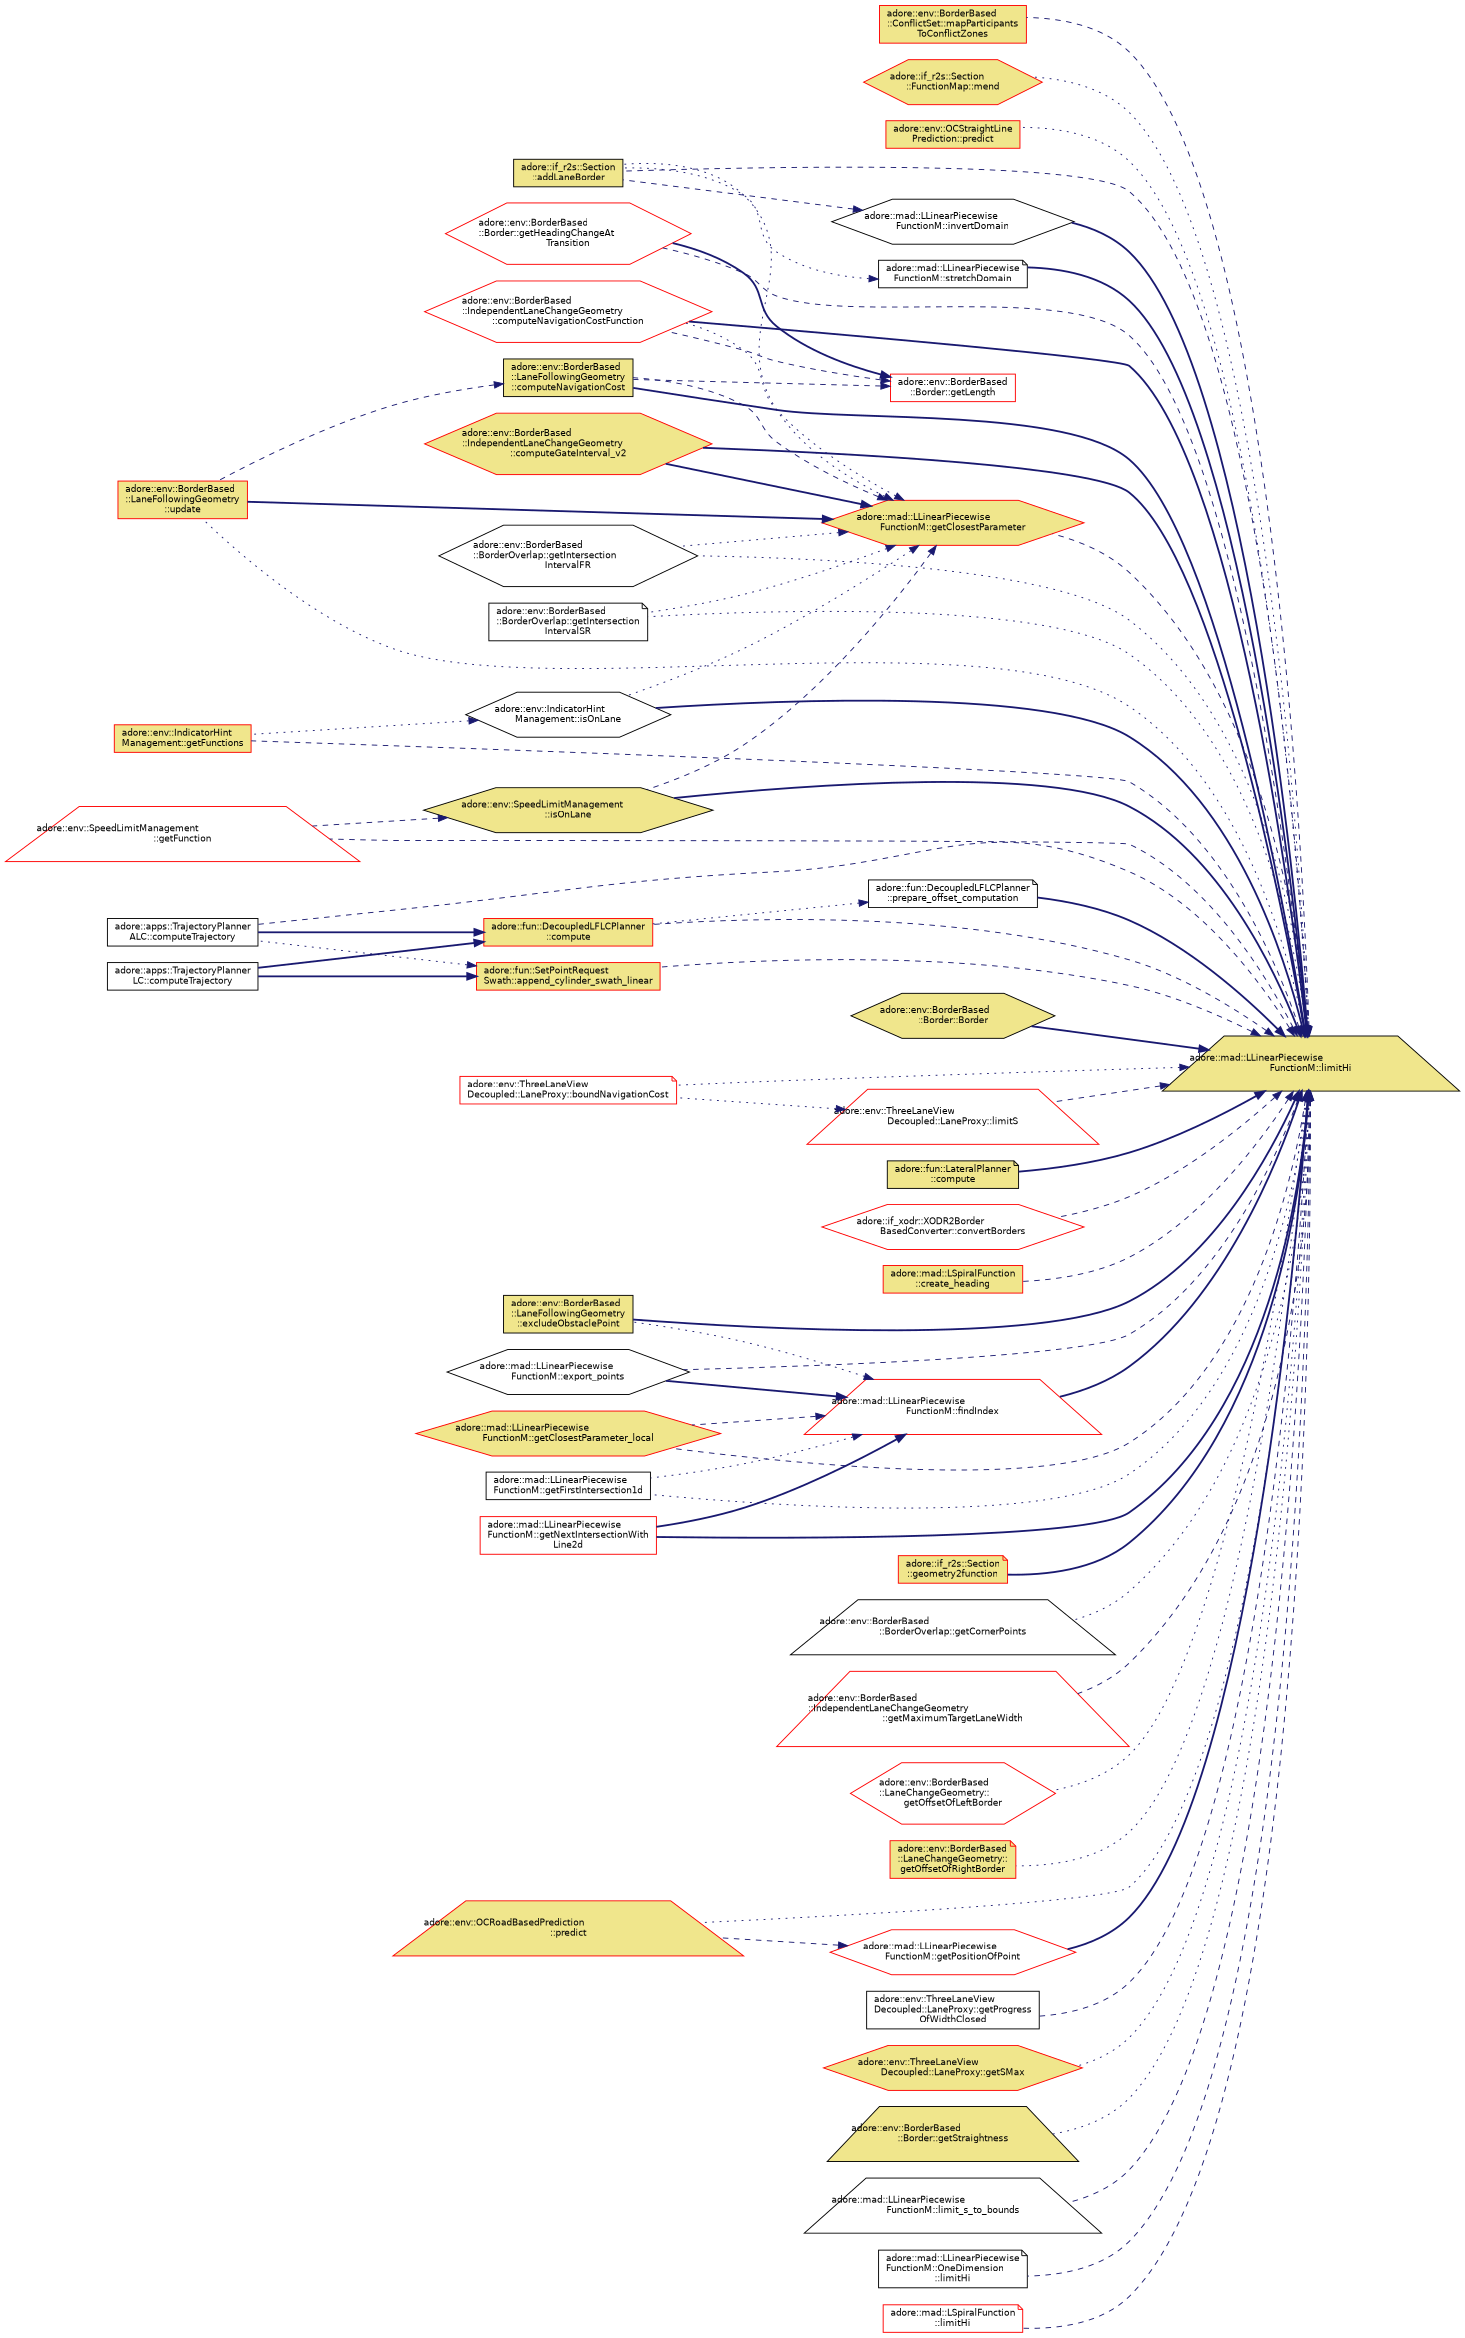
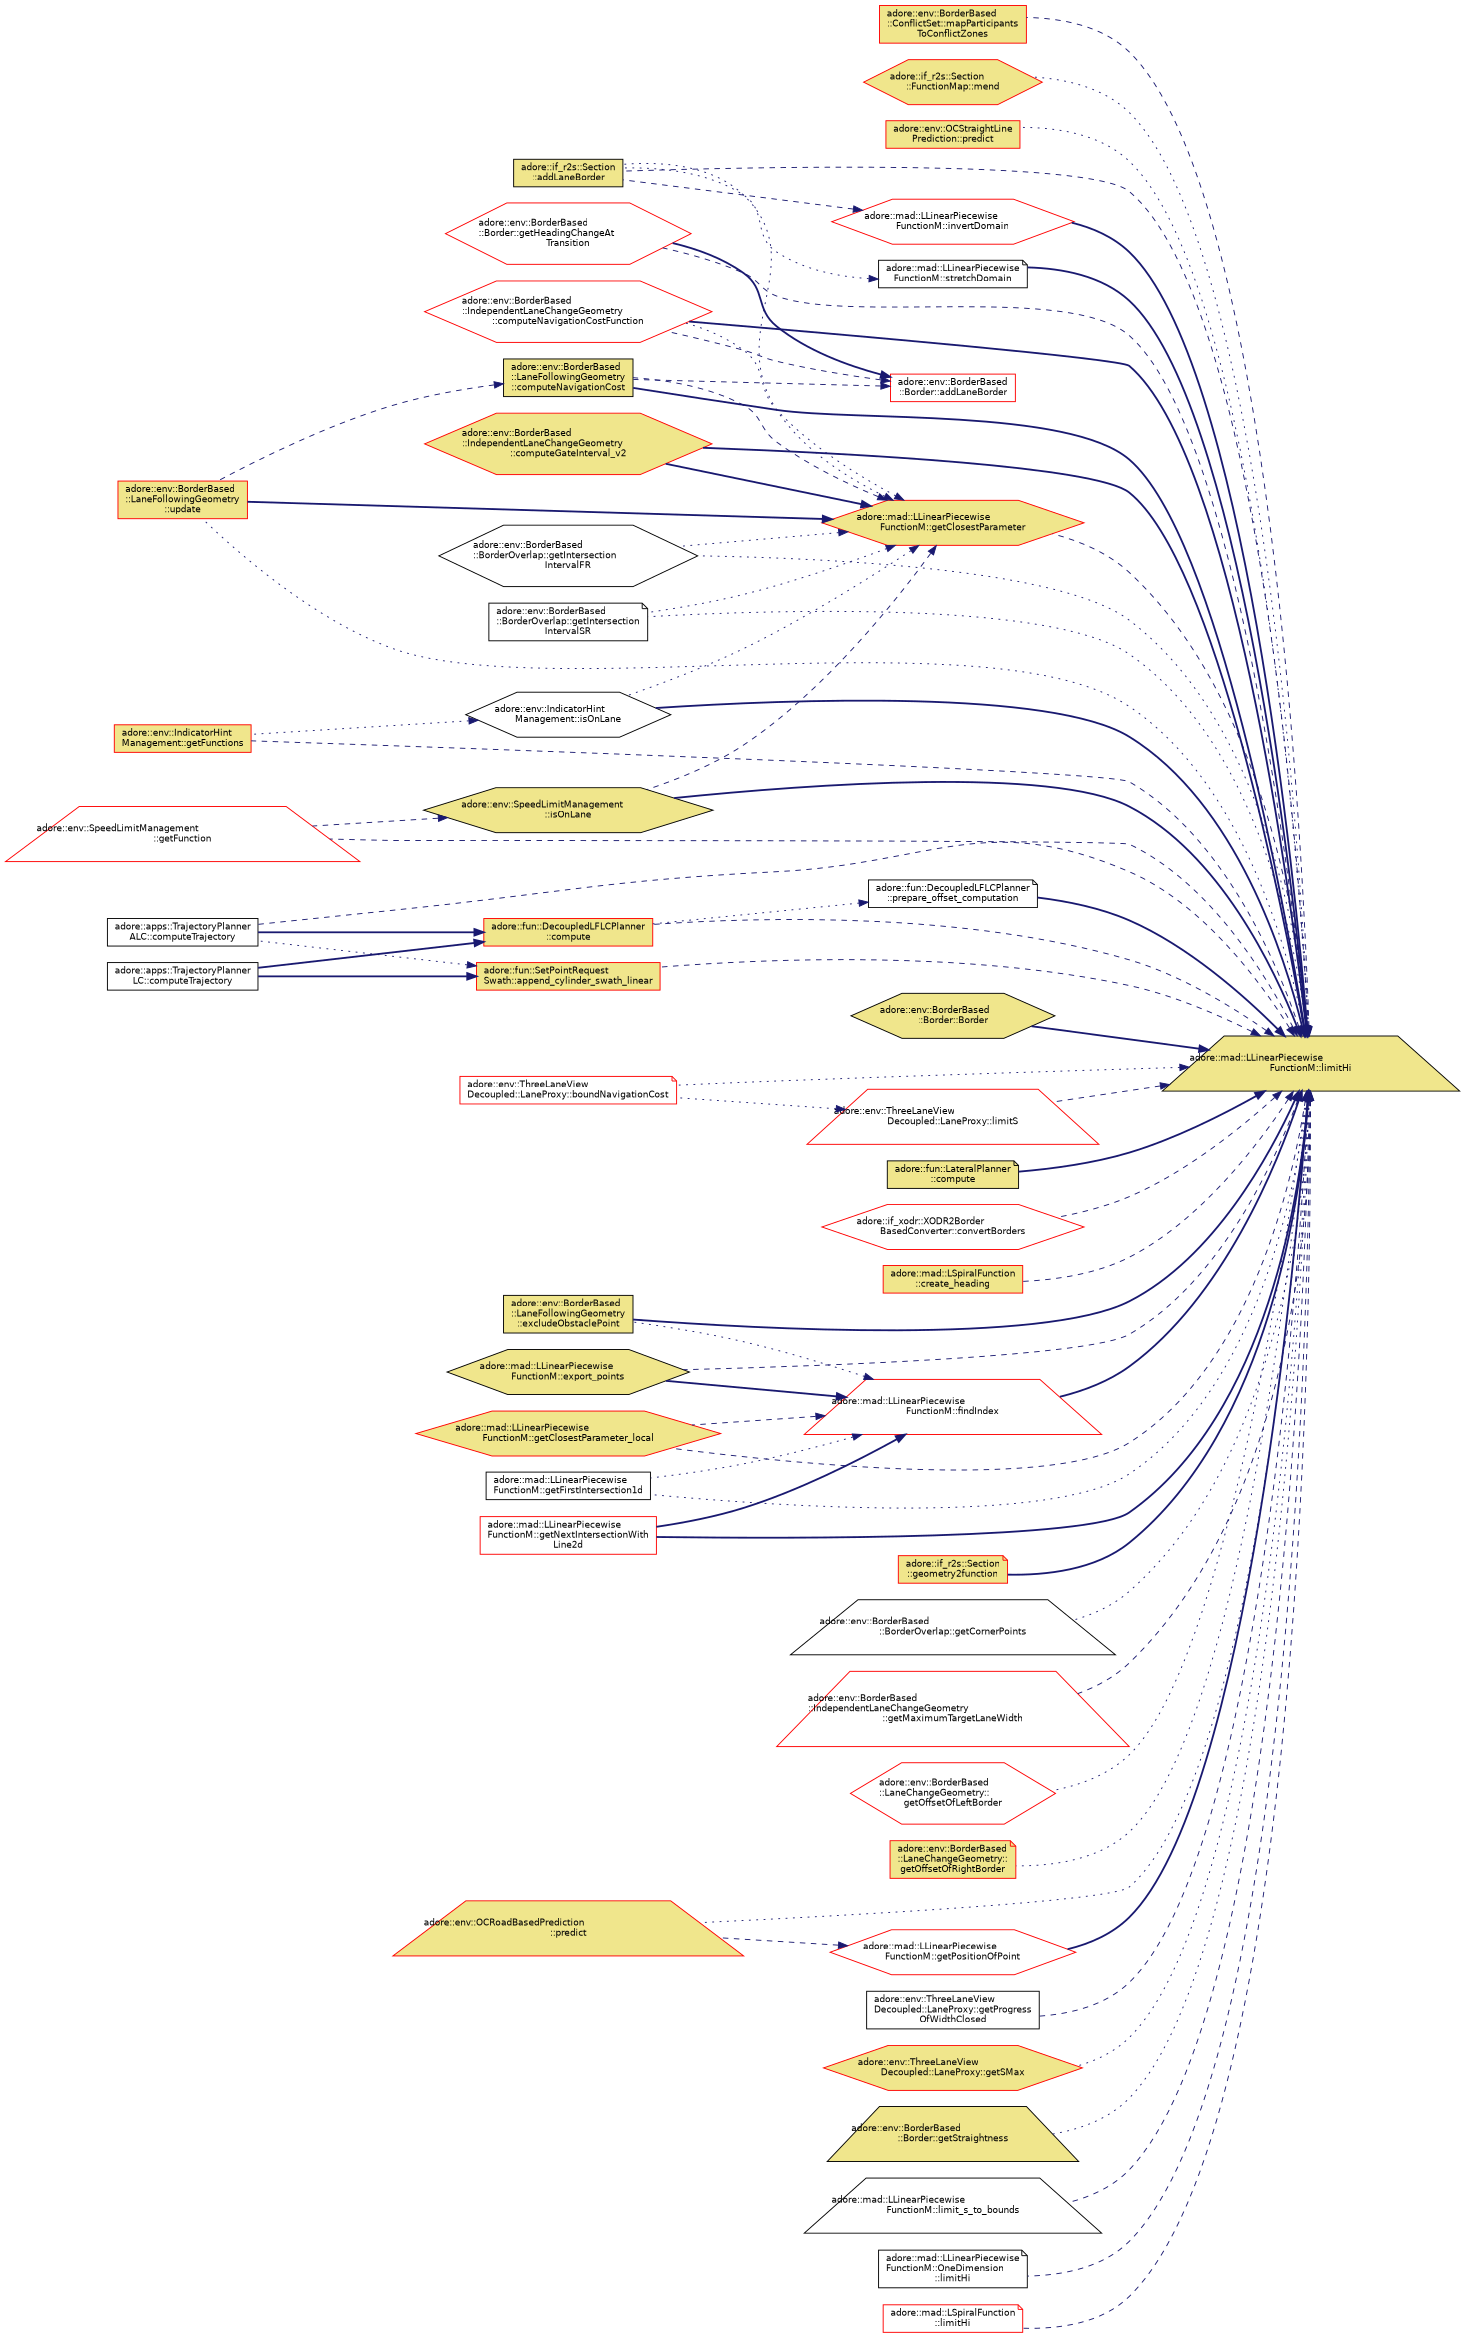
node "adore::mad::LLinearPiecewise FunctionM::invertDomain": color black -> red
node "adore::env::BorderBased ::Border::getLength": label "adore::env::BorderBased ::Border::getLength" -> "adore::env::BorderBased ::Border::addLaneBorder"
node "adore::mad::LLinearPiecewise FunctionM::export_points": fillcolor white -> khaki
